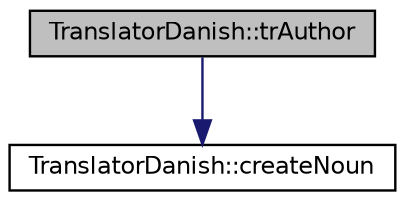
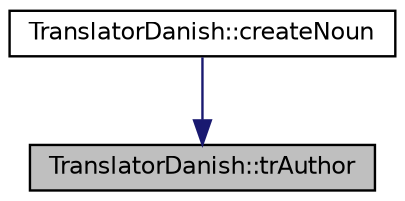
edge "TranslatorDanish::trAuthor" -> "TranslatorDanish::createNoun": reversed
